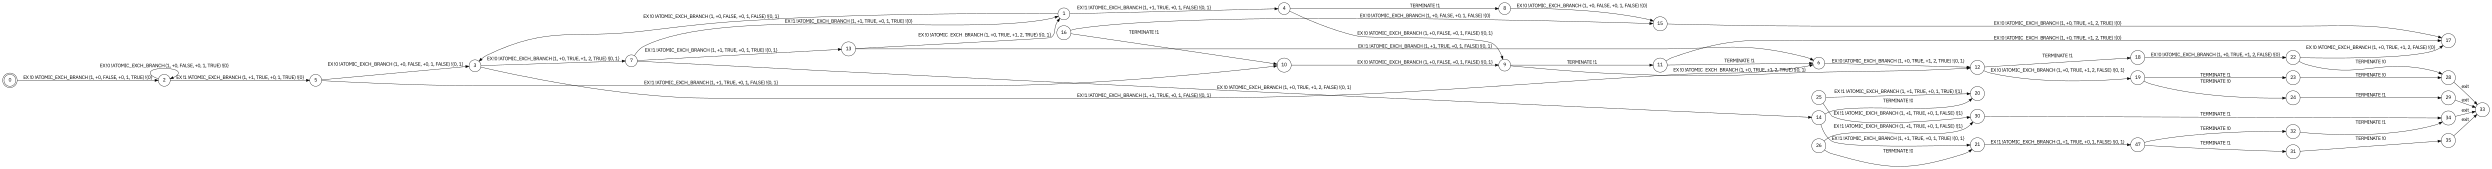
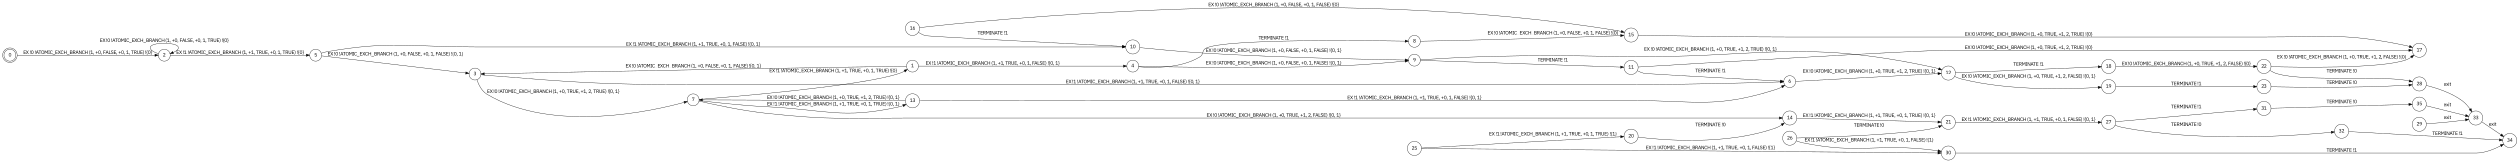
edge "13" -> "1": now "13" -> "7"
node "24": removed
edge "14" -> "20": reversed
edge "34" -> "33": reversed
node "47": label "47" -> "27"
